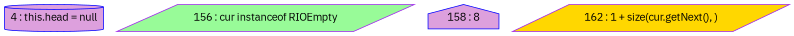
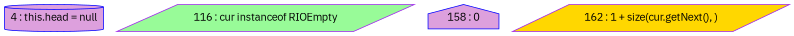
node "156 : cur instanceof RIOEmpty": label "156 : cur instanceof RIOEmpty" -> "116 : cur instanceof RIOEmpty"
node "158 : 8": label "158 : 8" -> "158 : 0"
